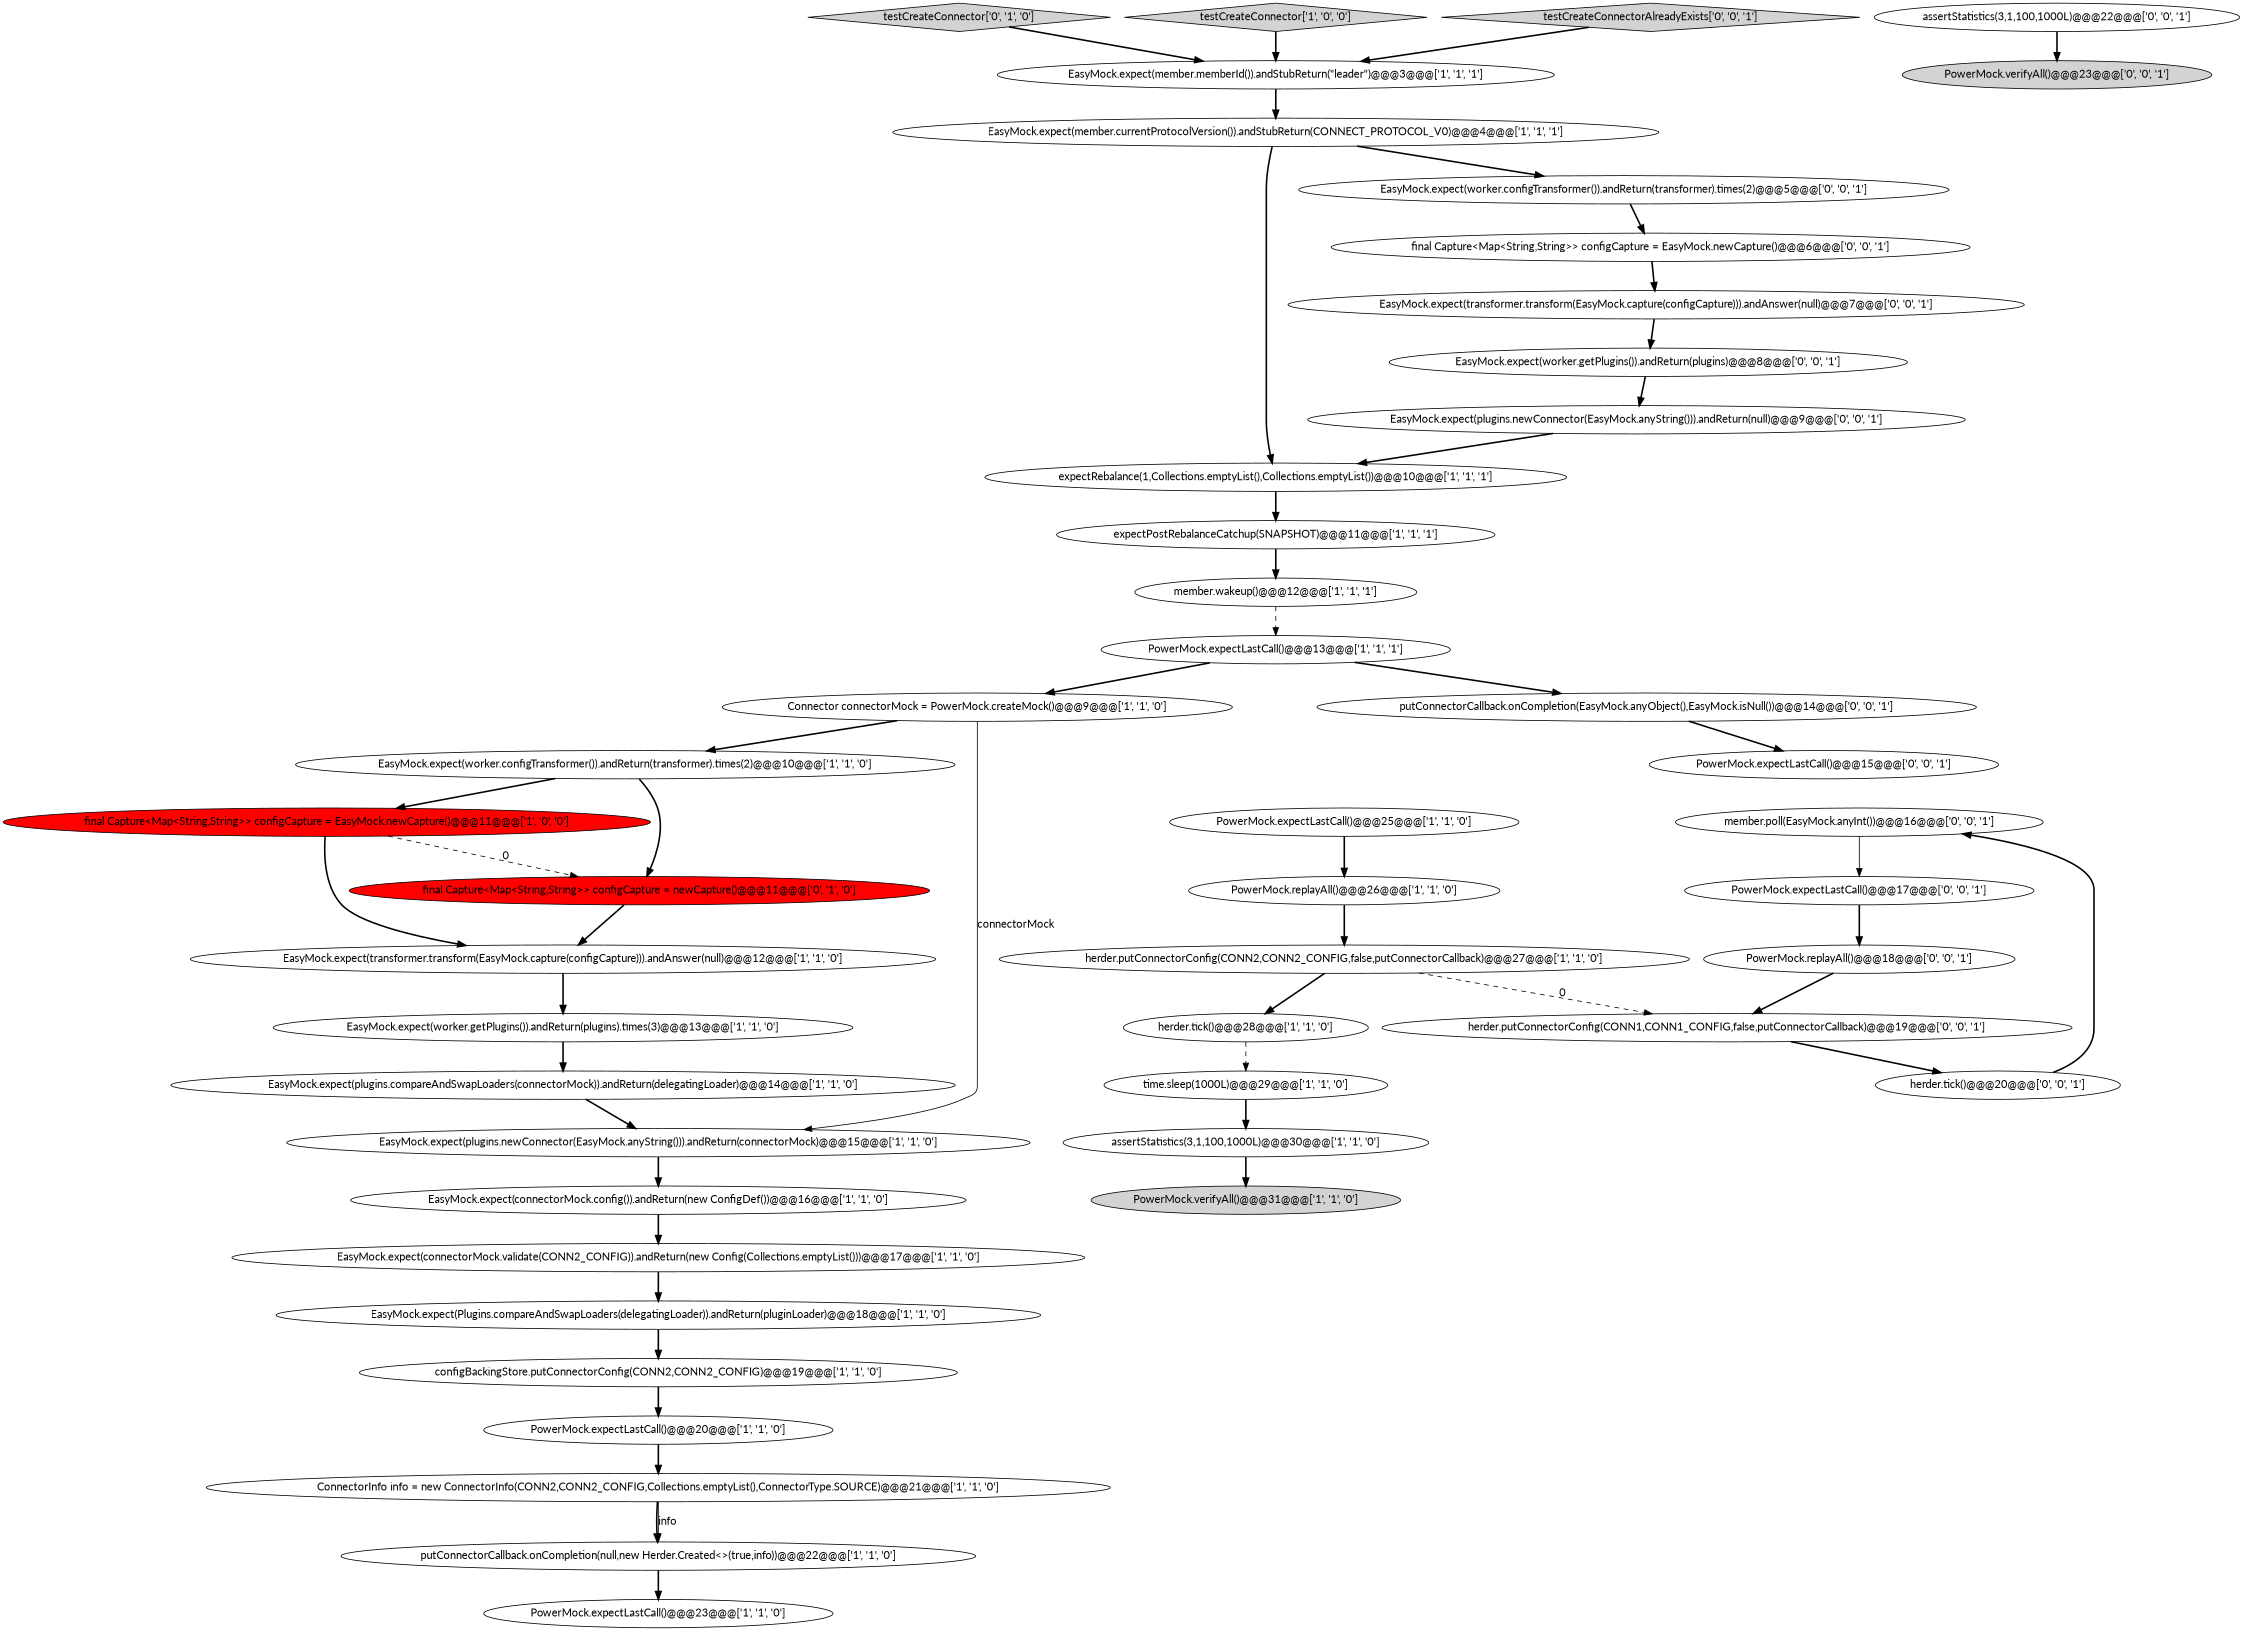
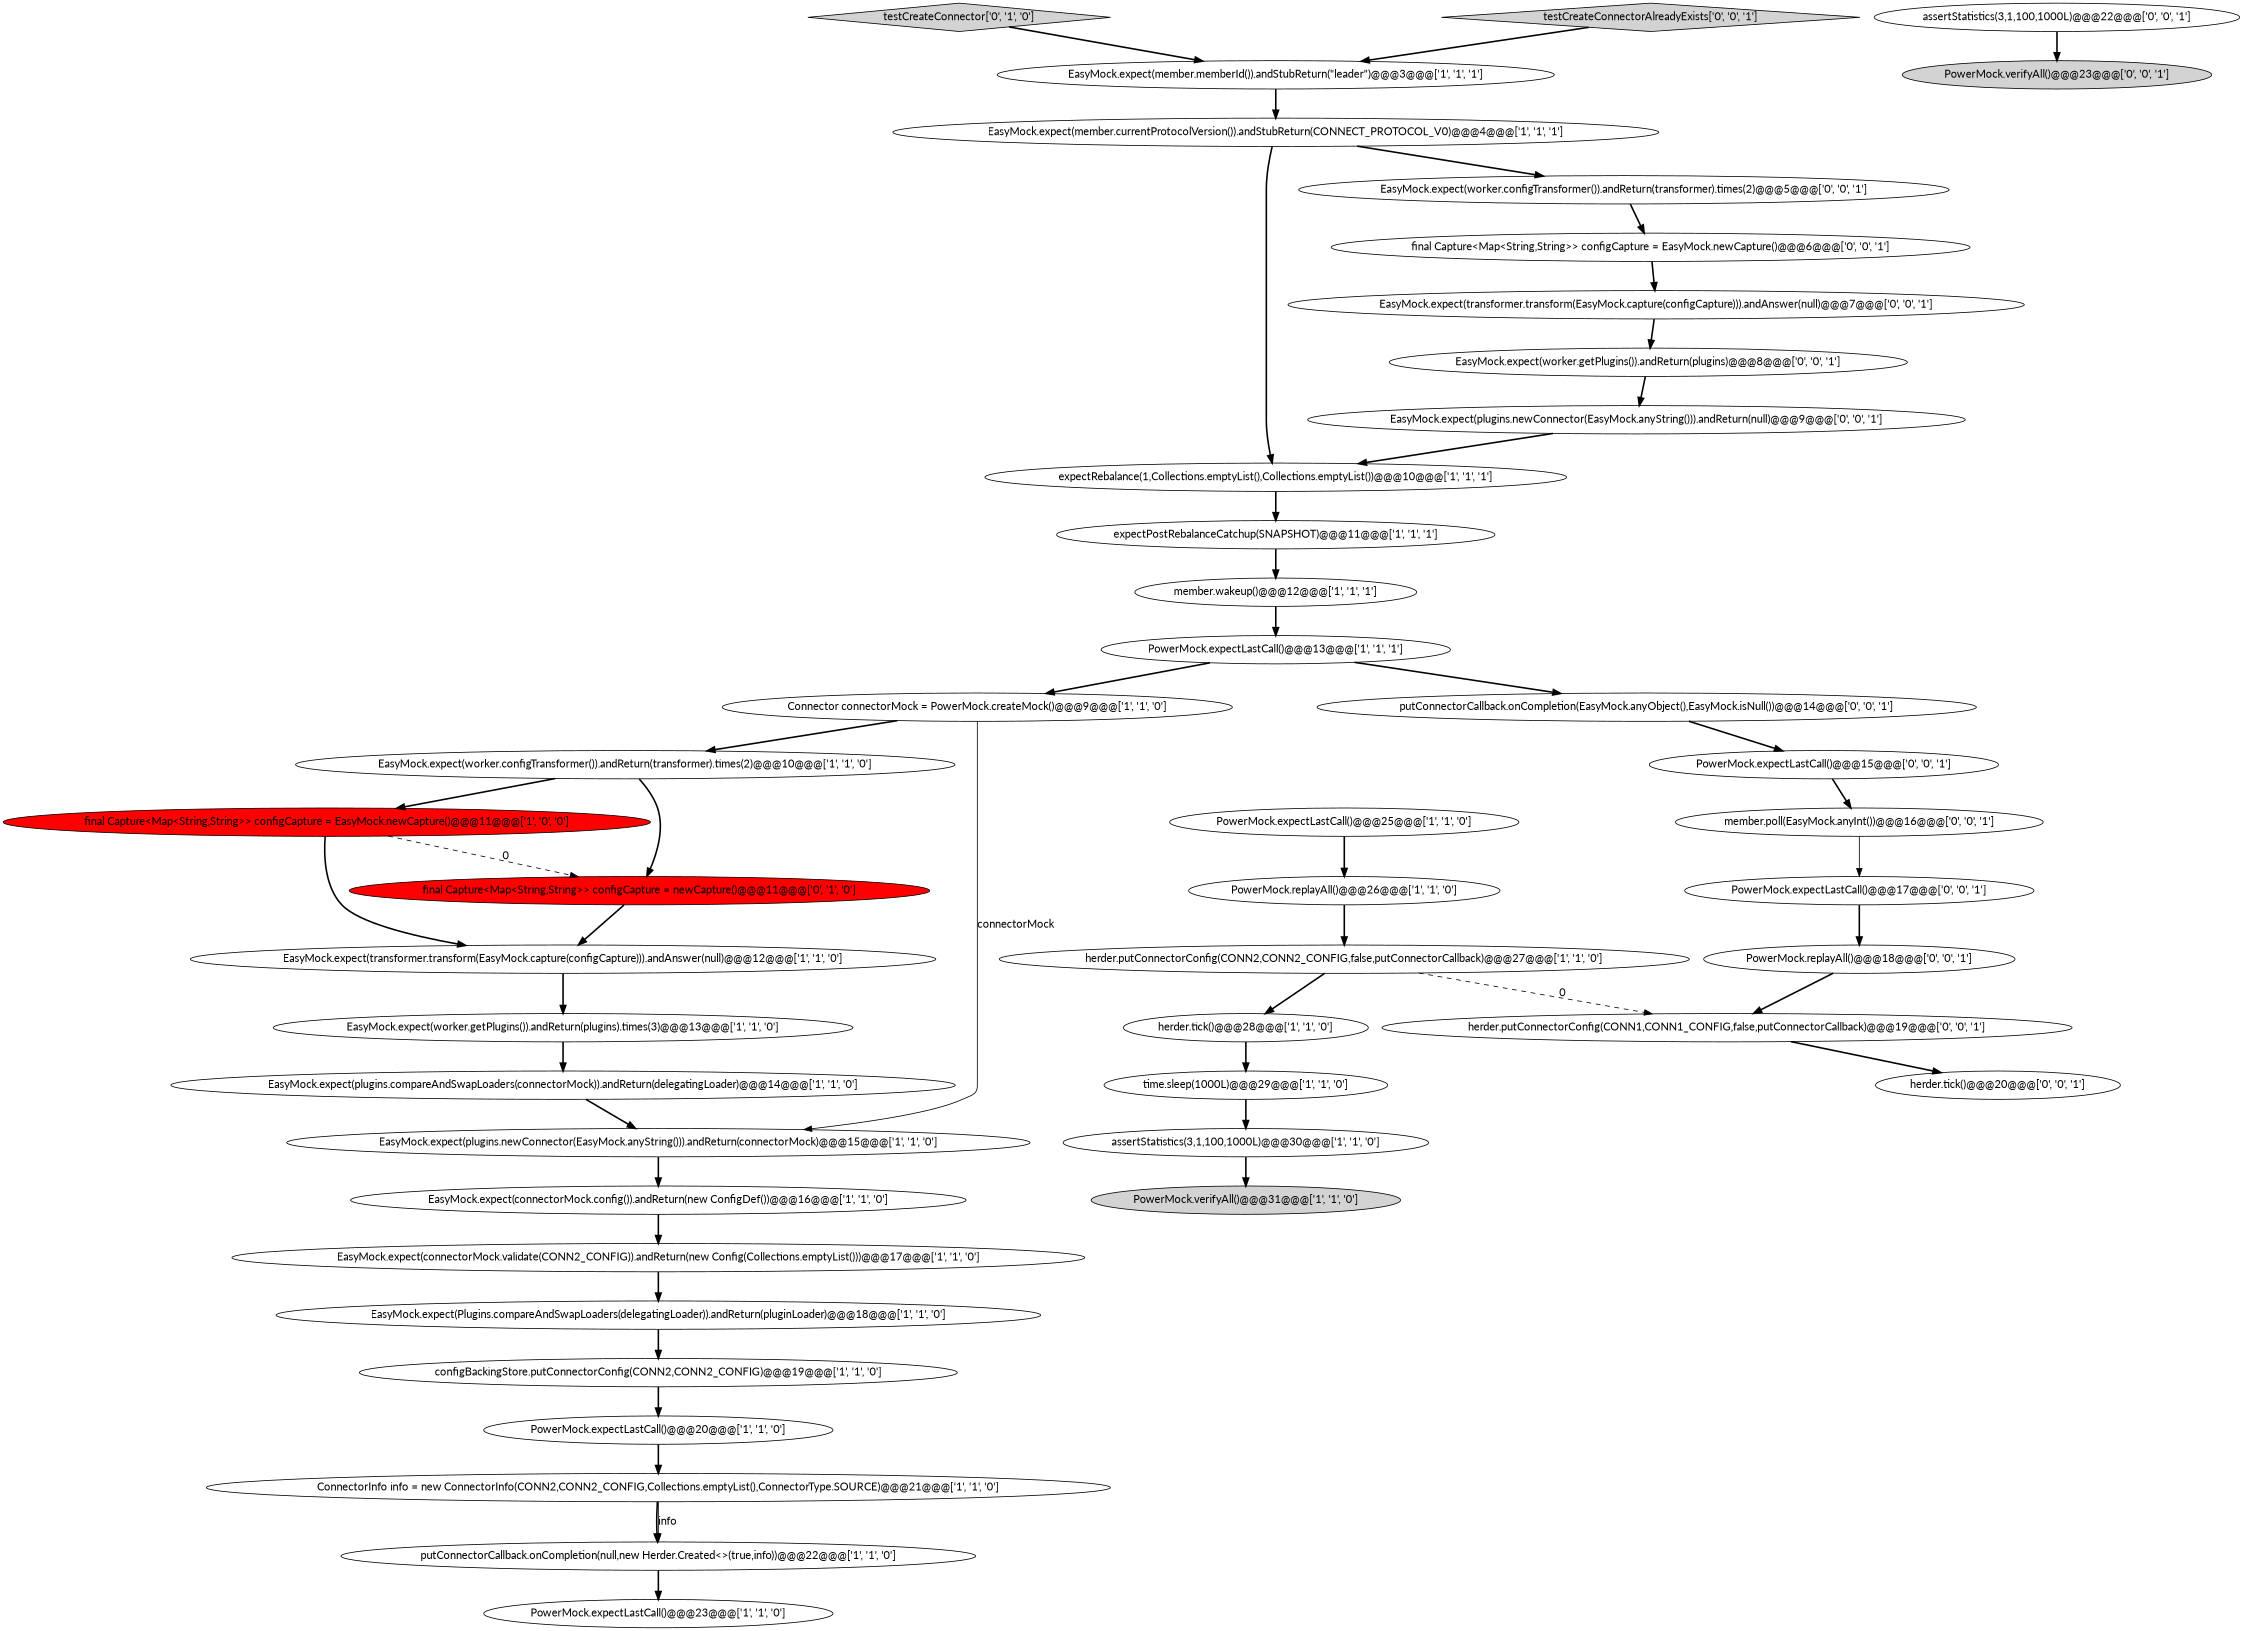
node "testCreateConnector['1', '0', '0']": removed
edge "member.wakeup()@@@12@@@['1', '1', '1']" -> "PowerMock.expectLastCall()@@@13@@@['1', '1', '1']": style dashed -> bold
edge "herder.tick()@@@20@@@['0', '0', '1']" -> "member.poll(EasyMock.anyInt())@@@16@@@['0', '0', '1']": now "PowerMock.expectLastCall()@@@15@@@['0', '0', '1']" -> "member.poll(EasyMock.anyInt())@@@16@@@['0', '0', '1']"
edge "herder.tick()@@@28@@@['1', '1', '0']" -> "time.sleep(1000L)@@@29@@@['1', '1', '0']": style dashed -> bold
